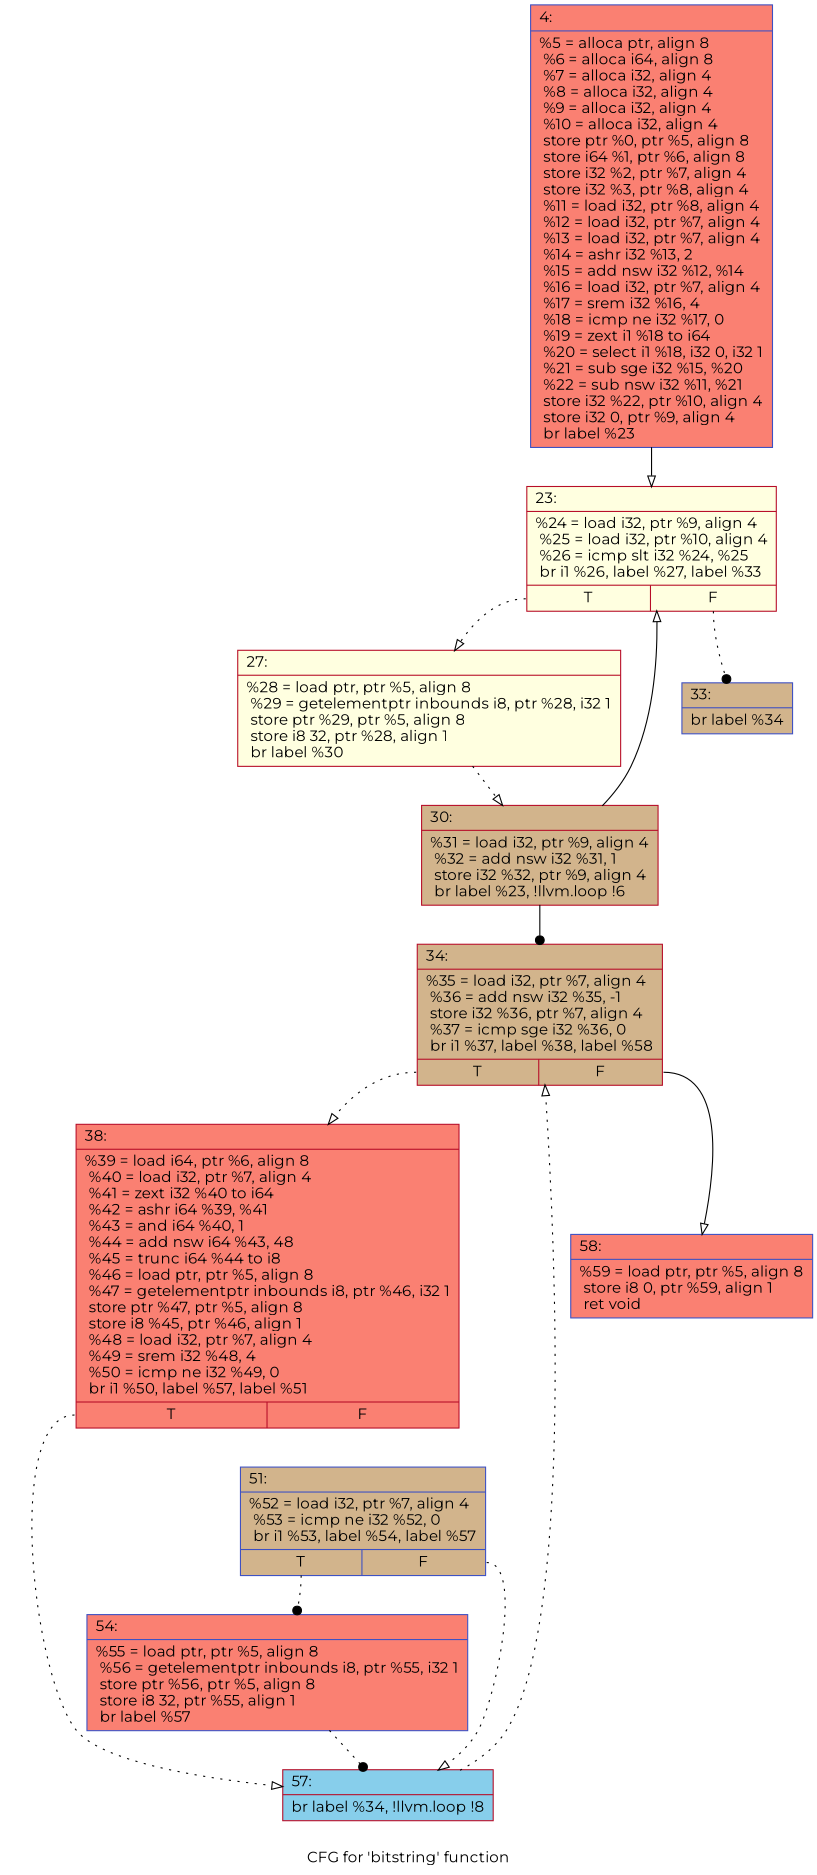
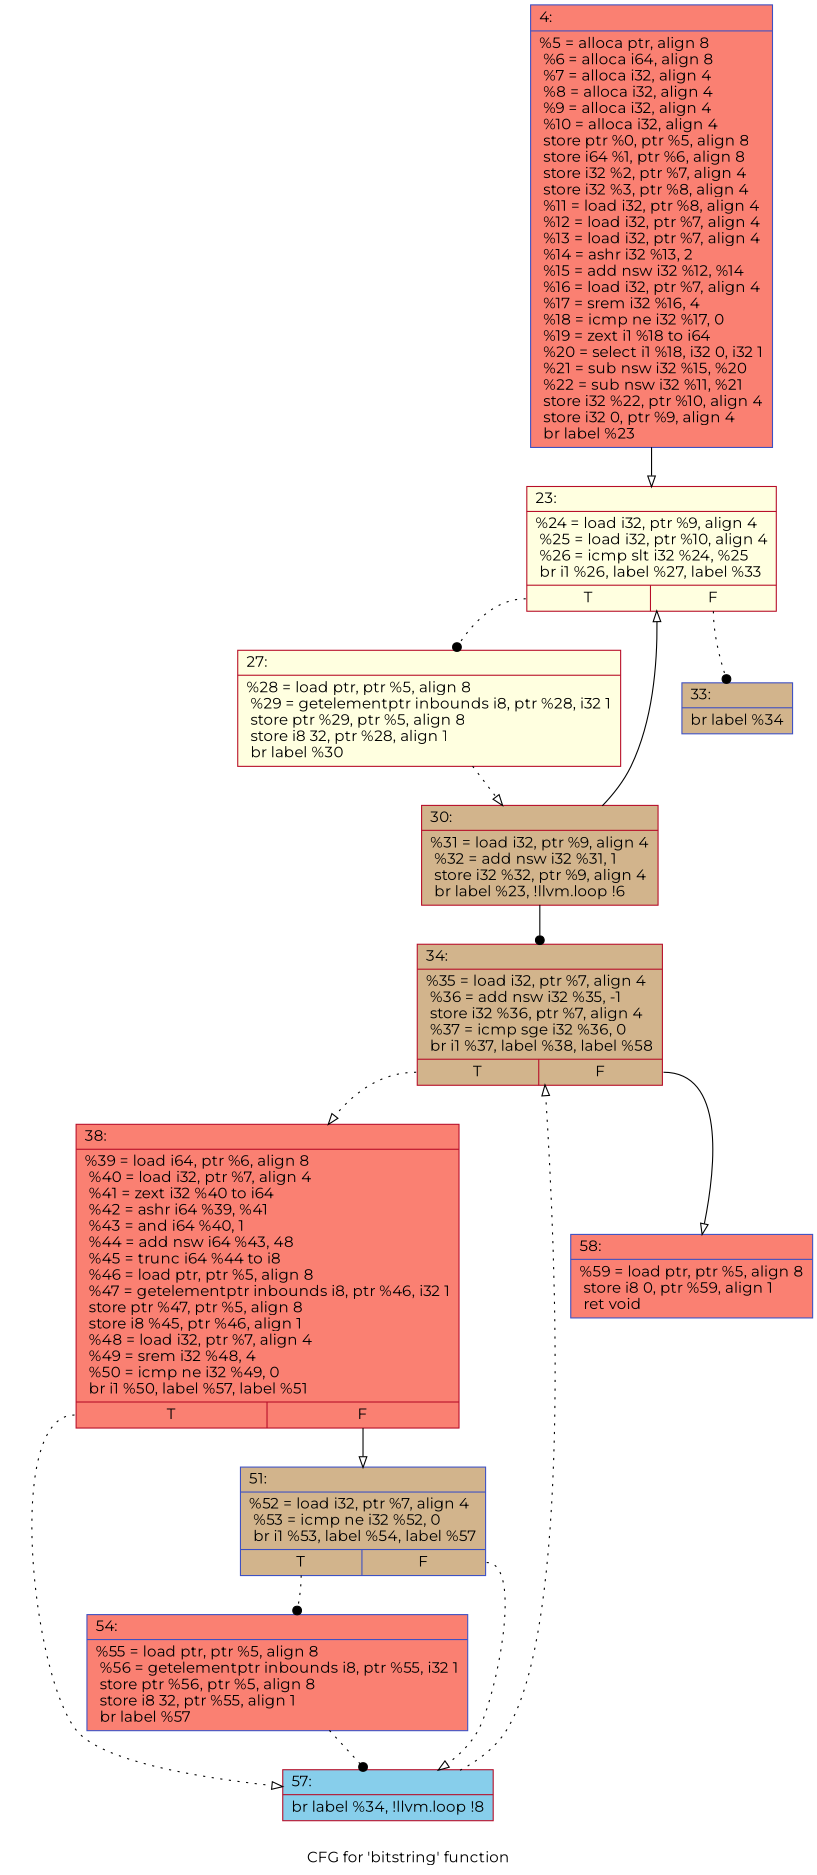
node "4:": text "%21 = sub sge i32 %15, %20" -> "%21 = sub nsw i32 %15, %20"
edge "23:" -> "27:": arrowhead onormal -> dot
edge "38:" -> "51:": added
